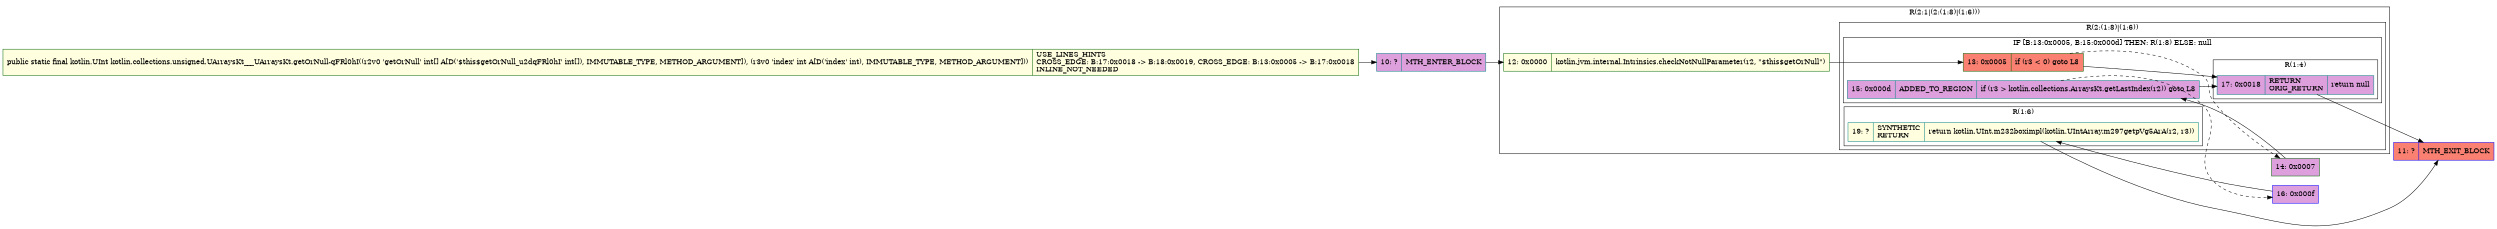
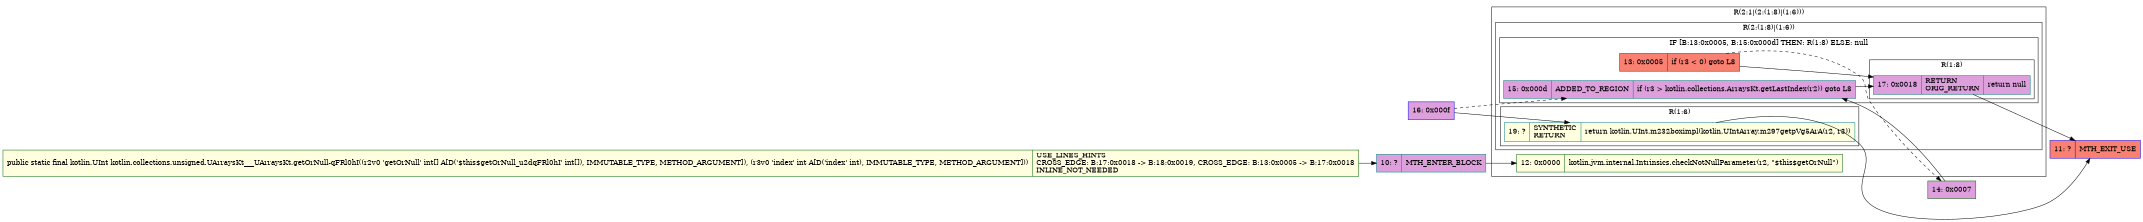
edge "12: 0x0000" -> "13: 0x0005": removed
cluster "R(1:4)": label "R(1:4)" -> "R(1:8)"
edge "15: 0x000d" -> "16: 0x000f": reversed
node "11: ?": text "MTH_EXIT_BLOCK" -> "MTH_EXIT_USE"
